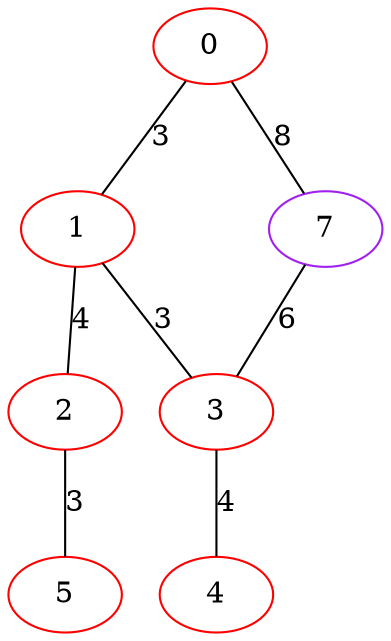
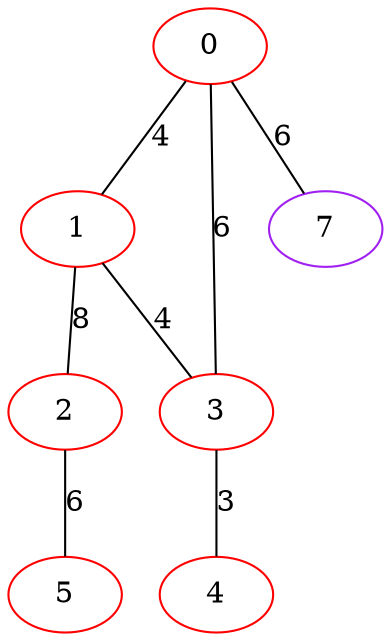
edge "0" -- "1": label "3" -> "4"
edge "0" -- "7": label "8" -> "6"
edge "1" -- "2": label "4" -> "8"
edge "1" -- "3": label "3" -> "4"
edge "7" -- "3": now "0" -- "3"
edge "2" -- "5": label "3" -> "6"
edge "3" -- "4": label "4" -> "3"
